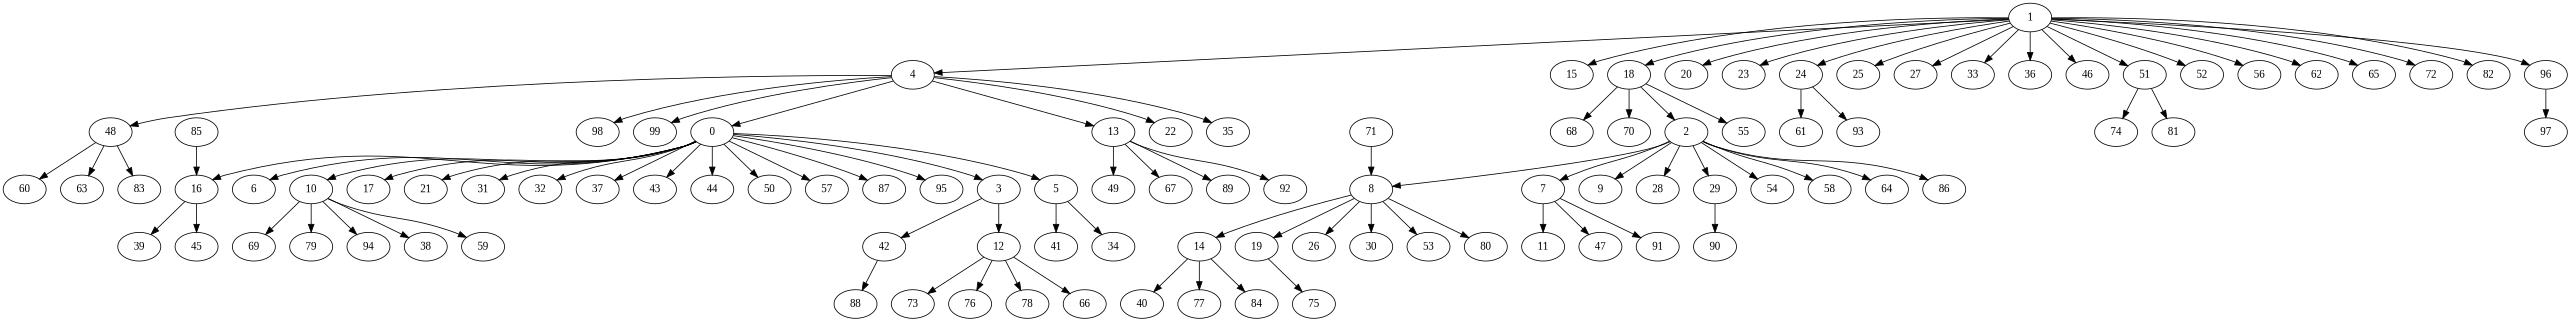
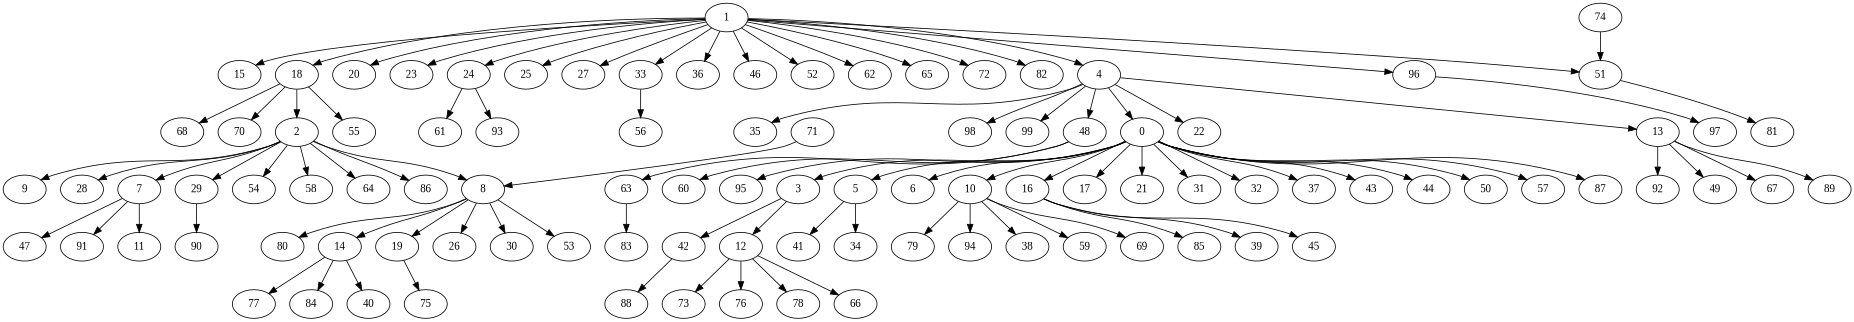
edge "1" -> "56": now "33" -> "56"
edge "51" -> "74": reversed
edge "48" -> "83": now "63" -> "83"
edge "85" -> "16": reversed
